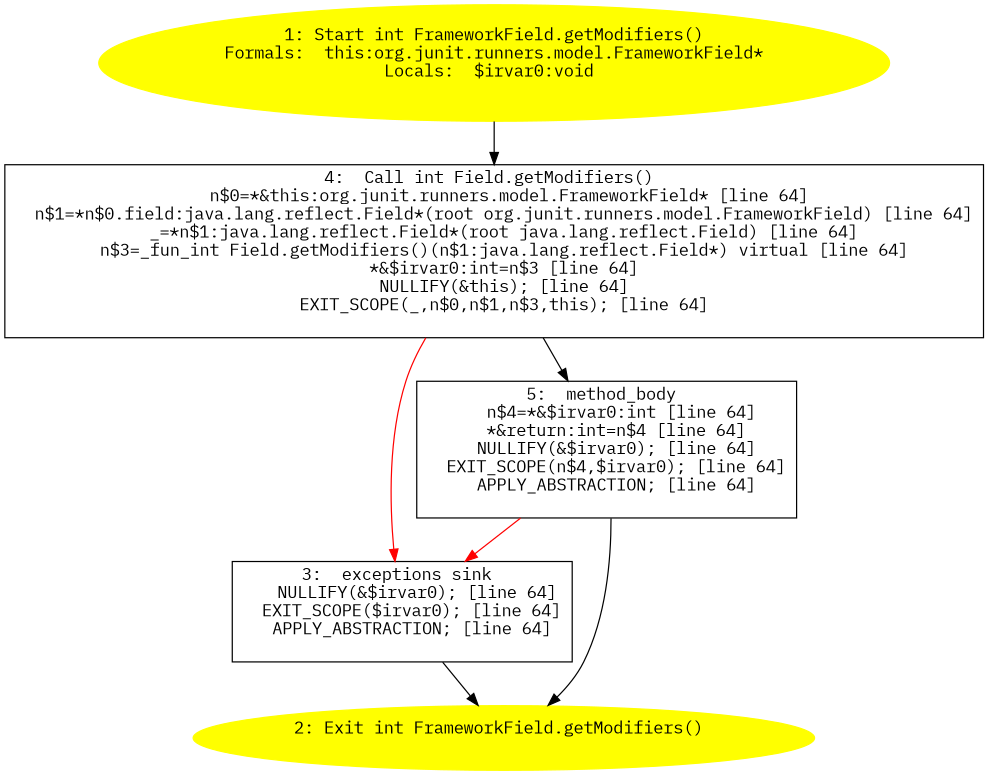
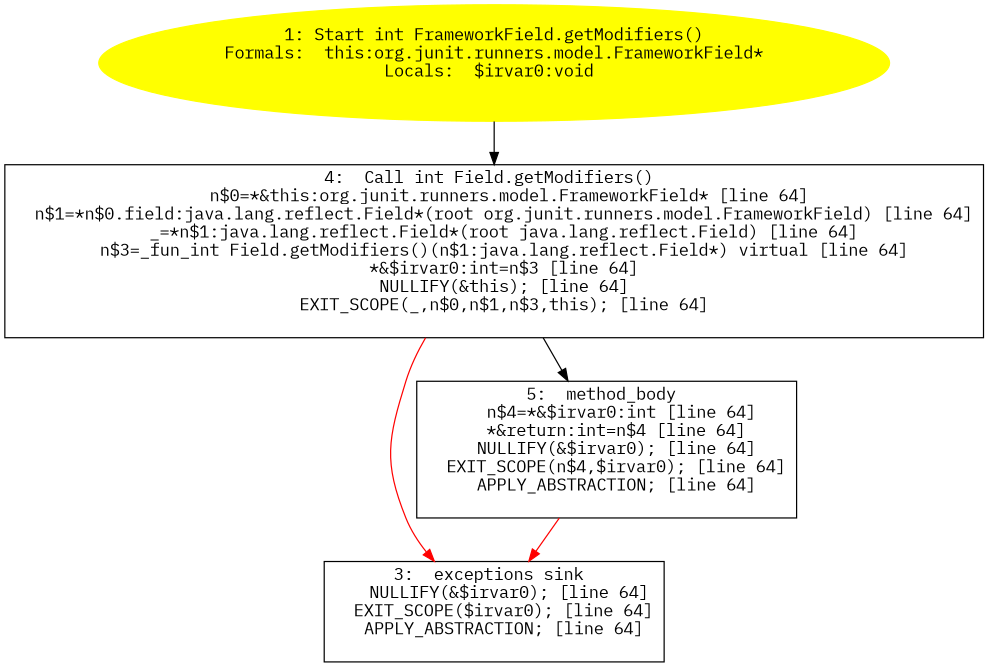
node "2: Exit int FrameworkField.getModifiers()": removed
